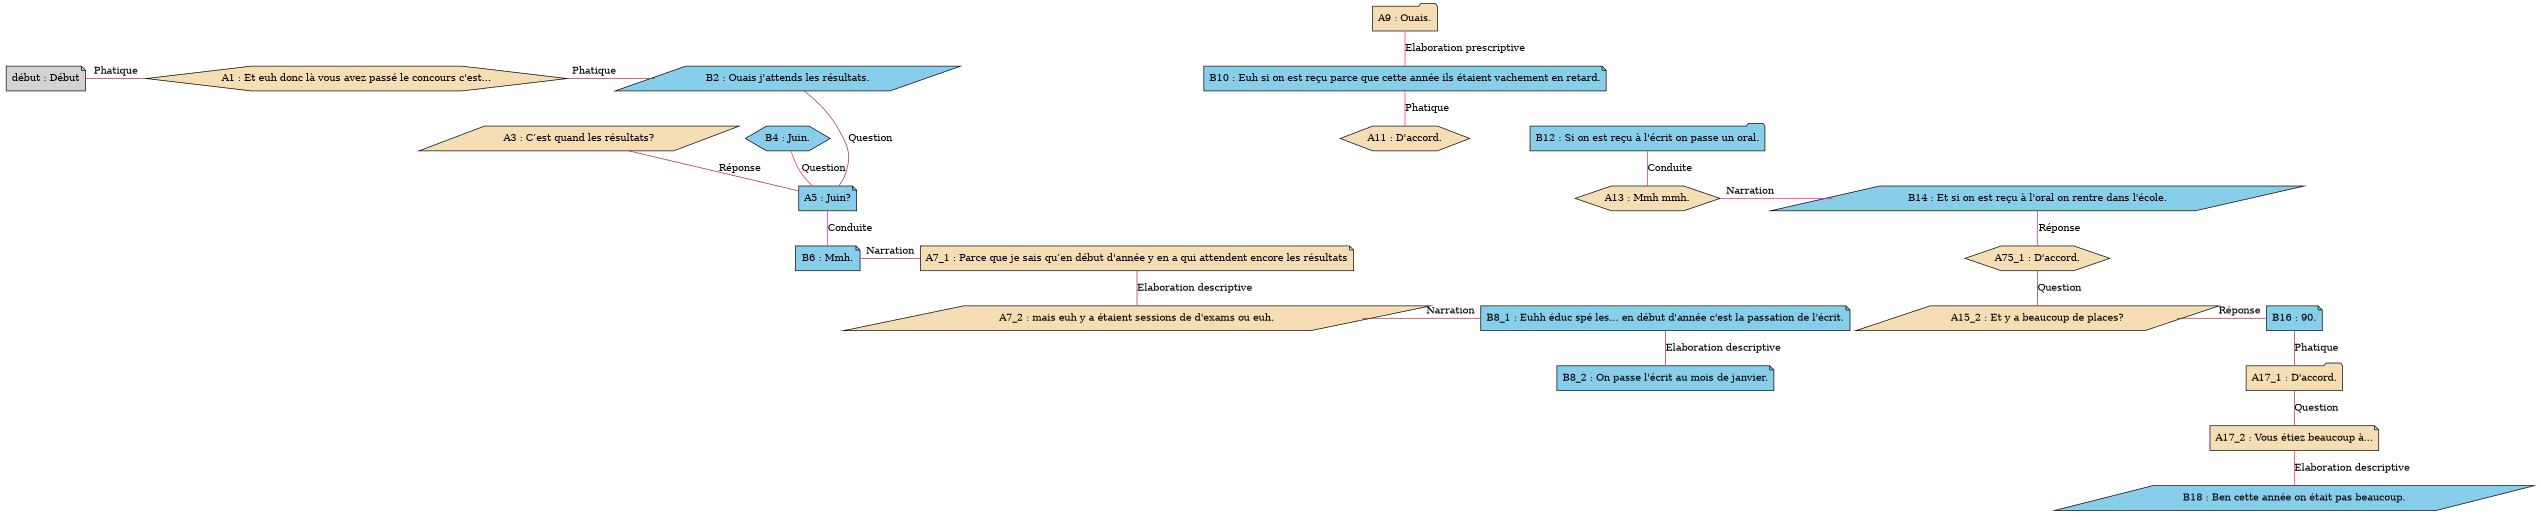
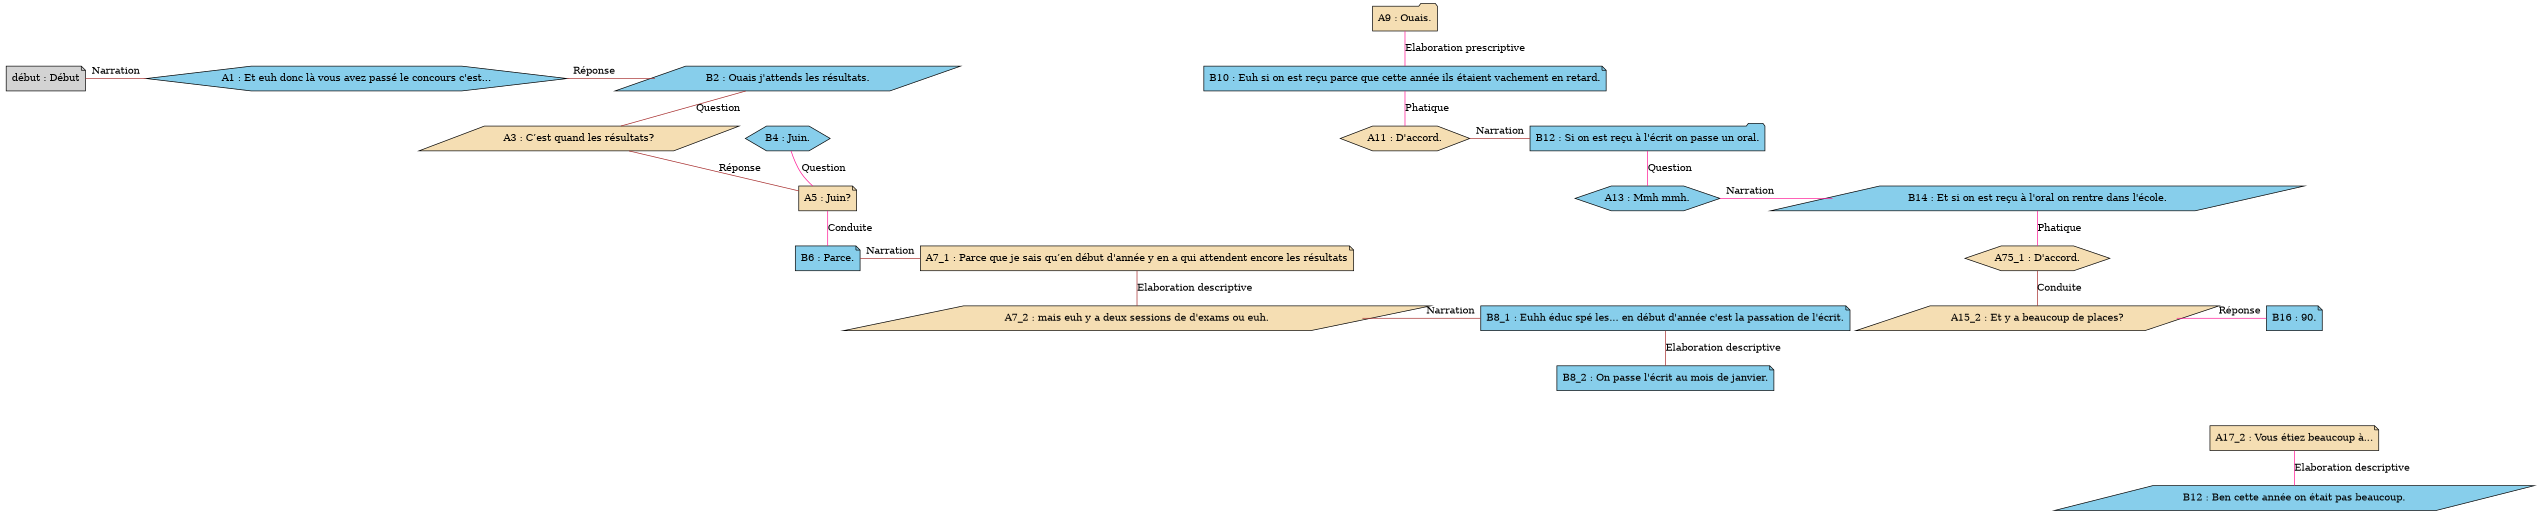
edge "début : Début" -- "A1 : Et euh donc là vous avez passé le concours c'est...": label "Phatique" -> "Narration"
edge "A1 : Et euh donc là vous avez passé le concours c'est..." -- "B2 : Ouais j'attends les résultats.": label "Phatique" -> "Réponse"
node "A1 : Et euh donc là vous avez passé le concours c'est...": fillcolor wheat -> skyblue
edge "B2 : Ouais j'attends les résultats." -- "A5 : Juin?": now "B2 : Ouais j'attends les résultats." -- "A3 : C’est quand les résultats?"
edge "A11 : D'accord." -- "B12 : Si on est reçu à l'écrit on passe un oral.": added, label "Narration"
edge "B12 : Si on est reçu à l'écrit on passe un oral." -- "A13 : Mmh mmh.": label "Conduite" -> "Question"
node "A5 : Juin?": fillcolor skyblue -> wheat
node "A13 : Mmh mmh.": fillcolor wheat -> skyblue
edge "B14 : Et si on est reçu à l'oral on rentre dans l'école." -- "A75_1 : D'accord.": label "Réponse" -> "Phatique"
node "B6 : Mmh.": label "B6 : Mmh." -> "B6 : Parce."
edge "A75_1 : D'accord." -- "A15_2 : Et y a beaucoup de places?": label "Question" -> "Conduite"
node "A7_2 : mais euh y a étaient sessions de d'exams ou euh.": label "A7_2 : mais euh y a étaient sessions de d'exams ou euh." -> "A7_2 : mais euh y a deux sessions de d'exams ou euh."
edge "A15_2 : Et y a beaucoup de places?" -- "B16 : 90.": color brown -> deeppink
node "A17_1 : D'accord.": removed
node "B18 : Ben cette année on était pas beaucoup.": label "B18 : Ben cette année on était pas beaucoup." -> "B12 : Ben cette année on était pas beaucoup."
